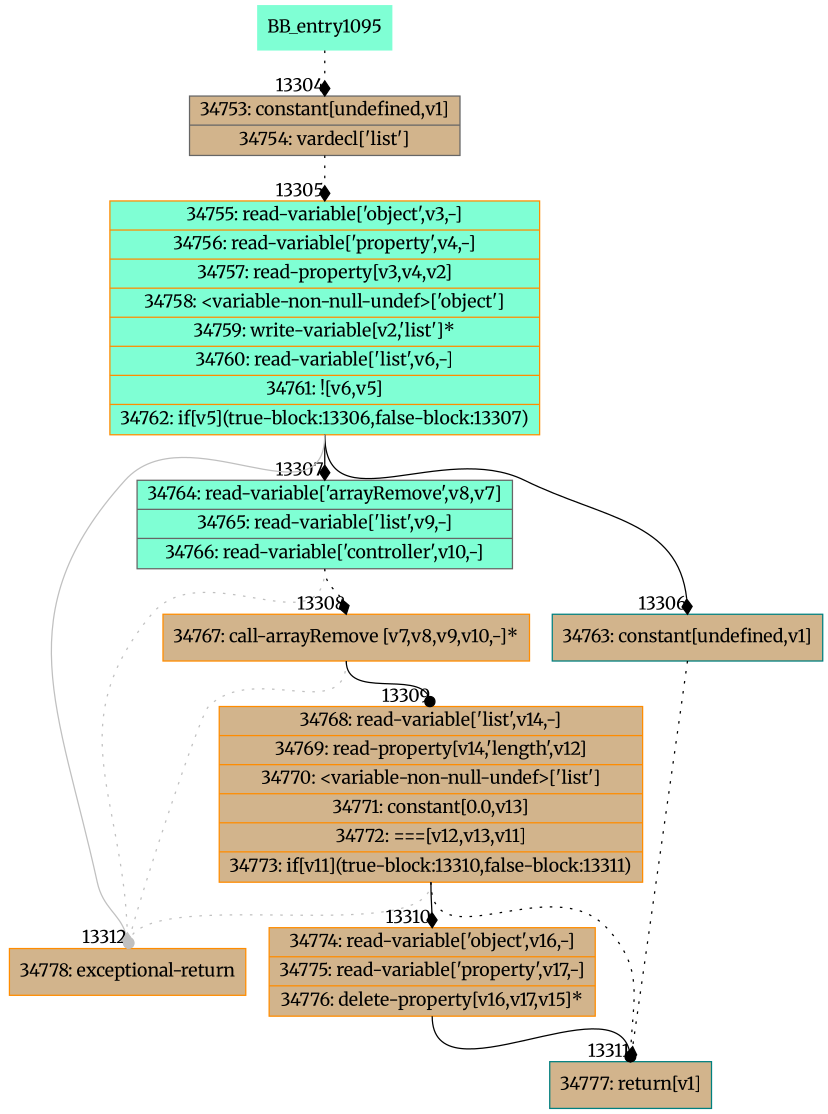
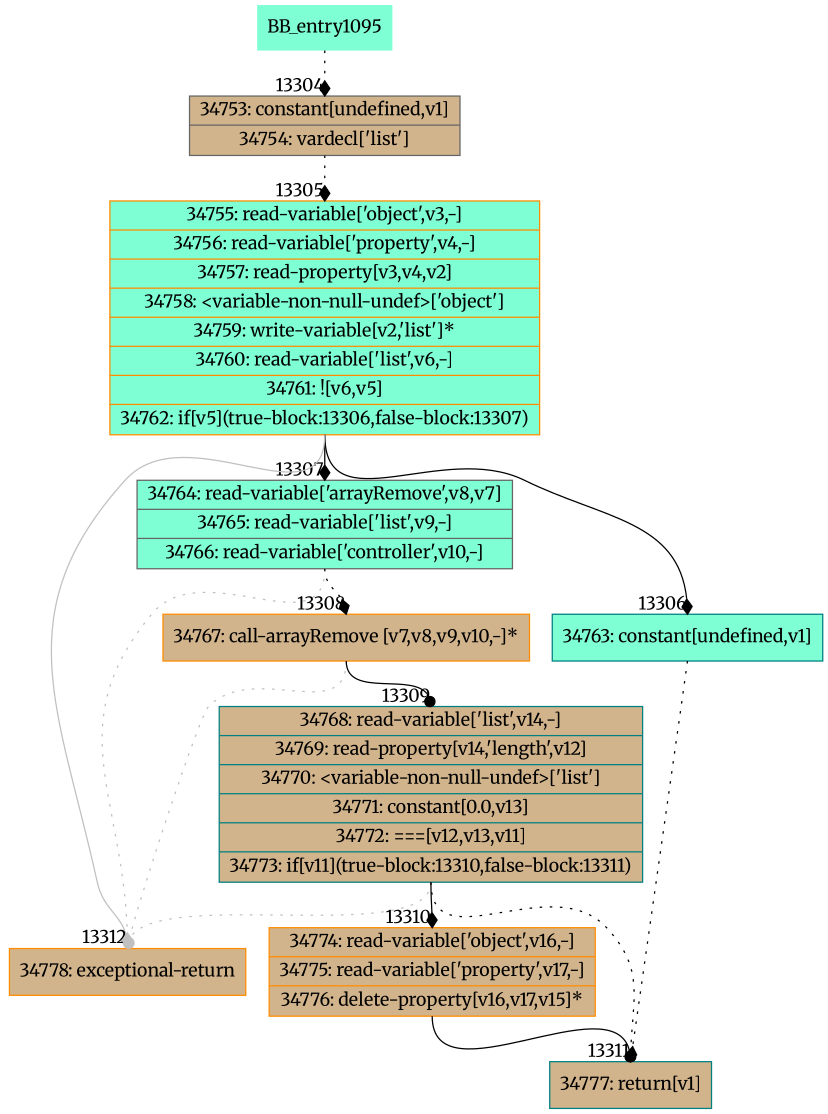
node "34763: constant[undefined,v1]": fillcolor tan -> aquamarine
node "34768: read-variable['list',v14,-]": color darkorange -> teal
